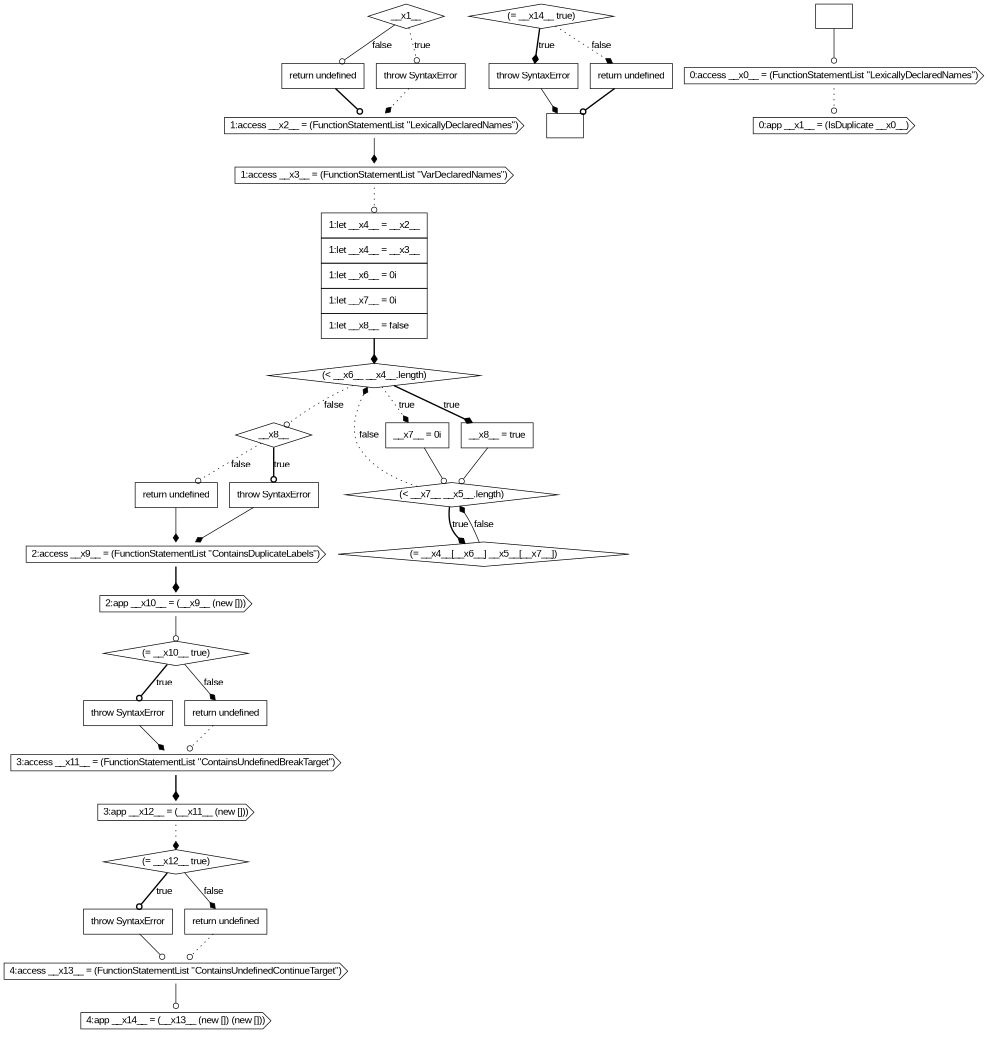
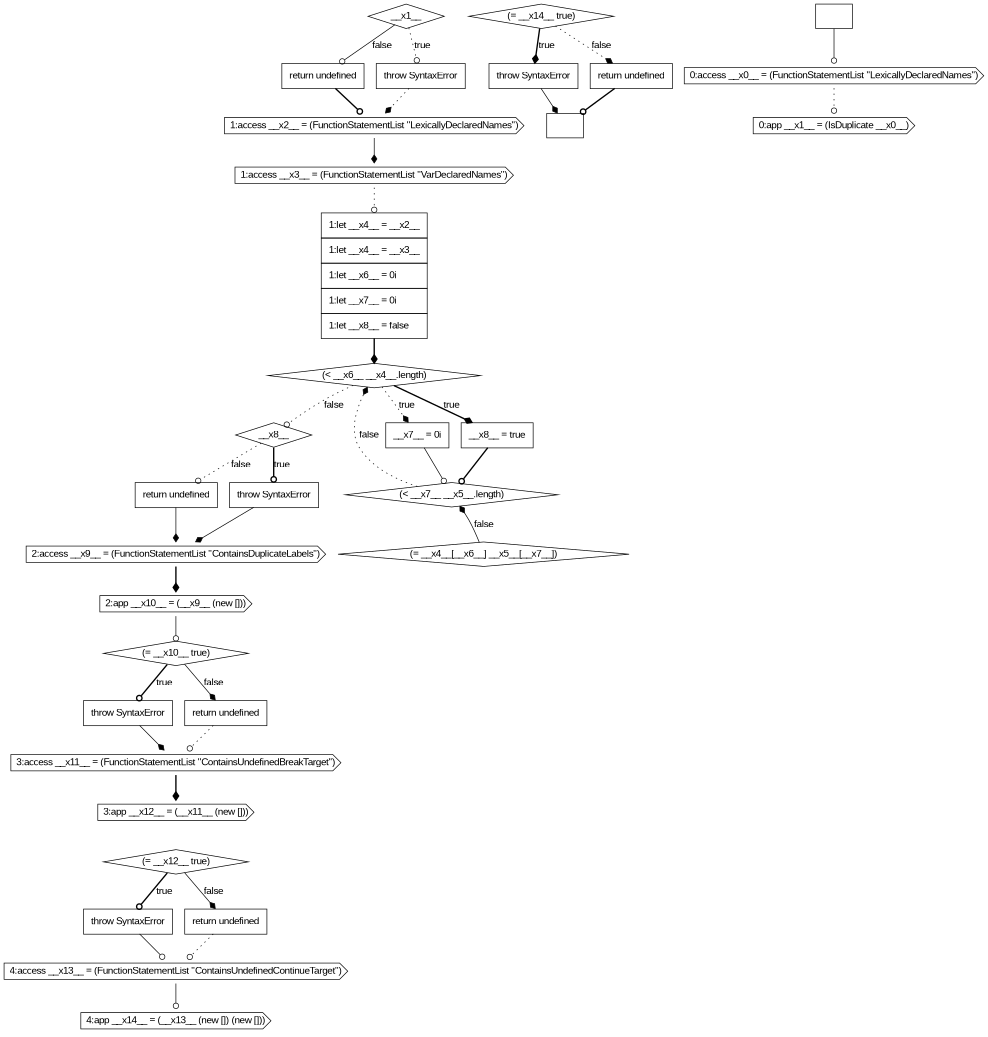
edge "__x8__ = true" -> "(< __x7__ __x5__.length)": style solid -> bold
edge "(< __x7__ __x5__.length)" -> "(= __x4__[__x6__] __x5__[__x7__])": removed, label "true"
edge "3:app __x12__ = (__x11__ (new []))" -> "(= __x12__ true)": removed
